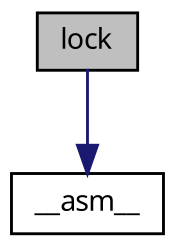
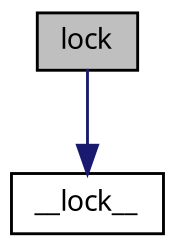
node "__asm__": label "__asm__" -> "__lock__"
